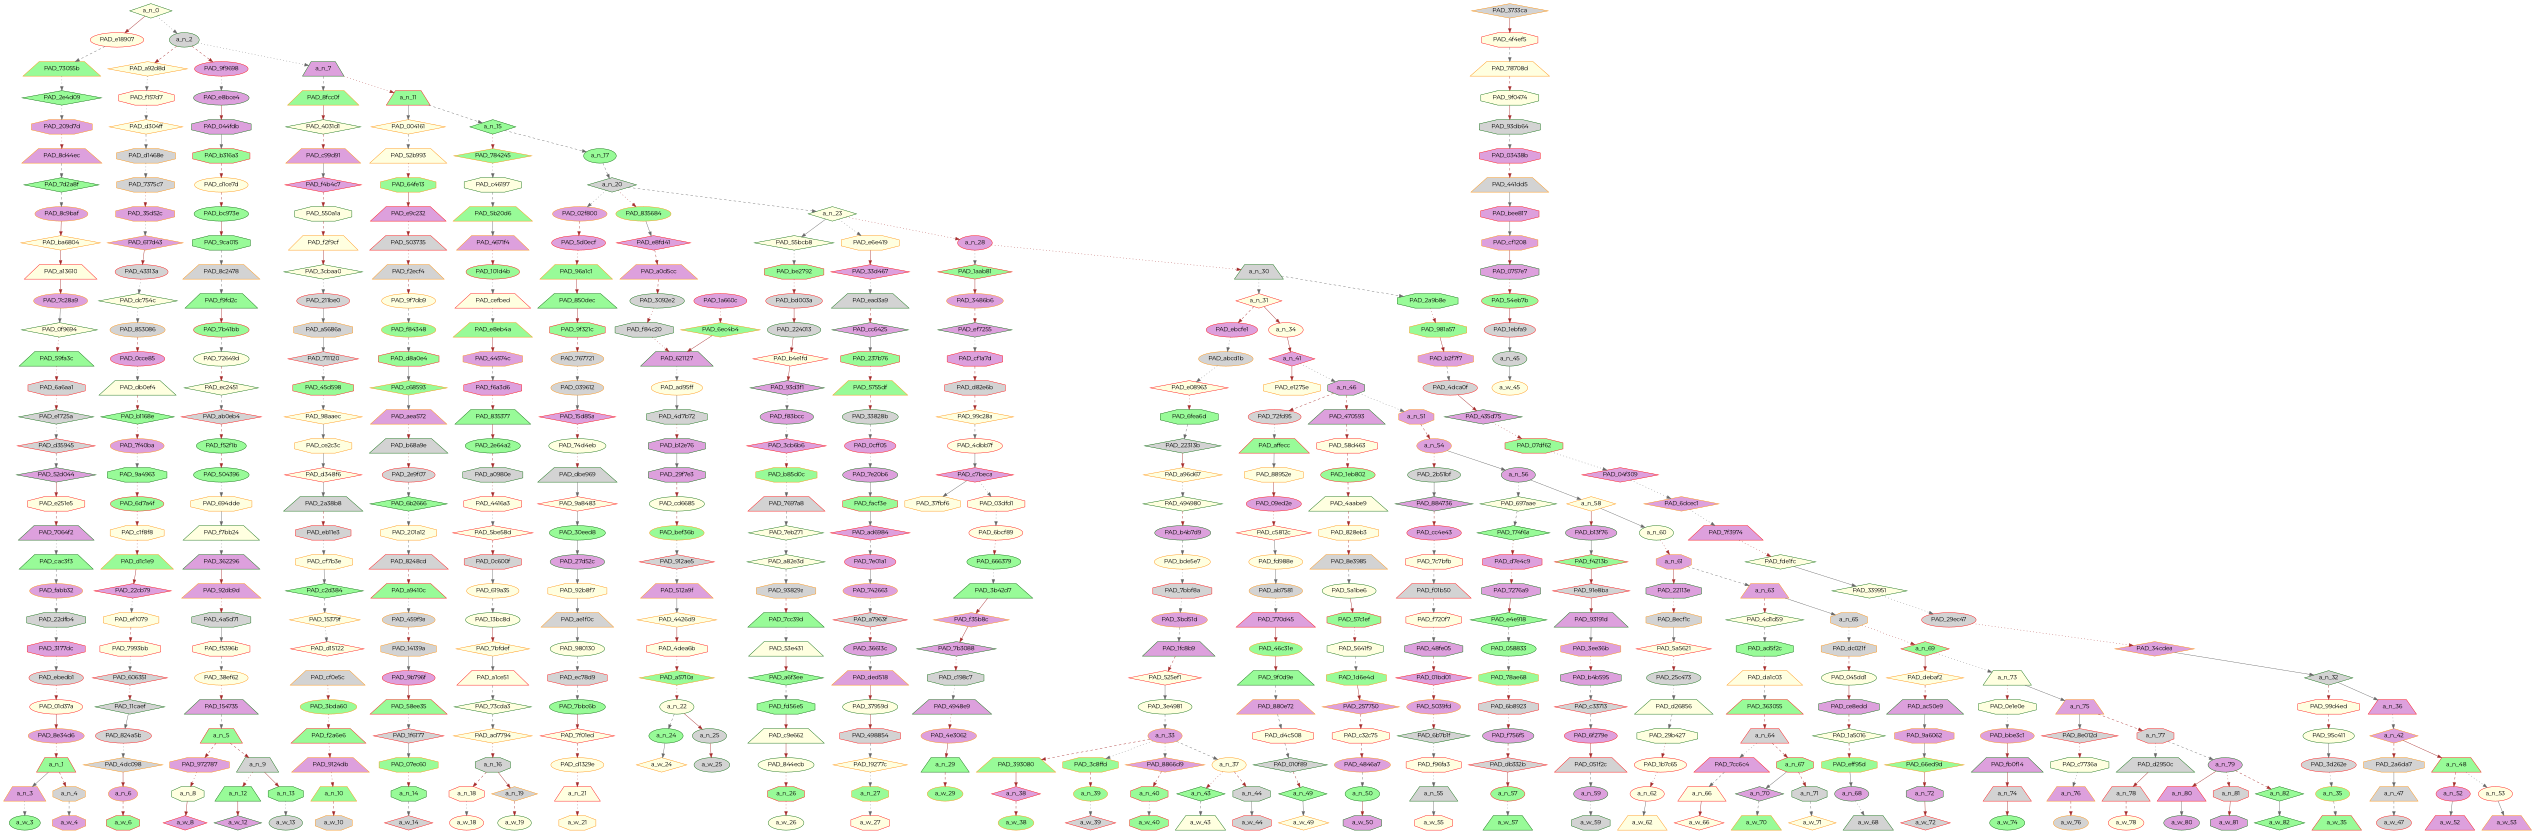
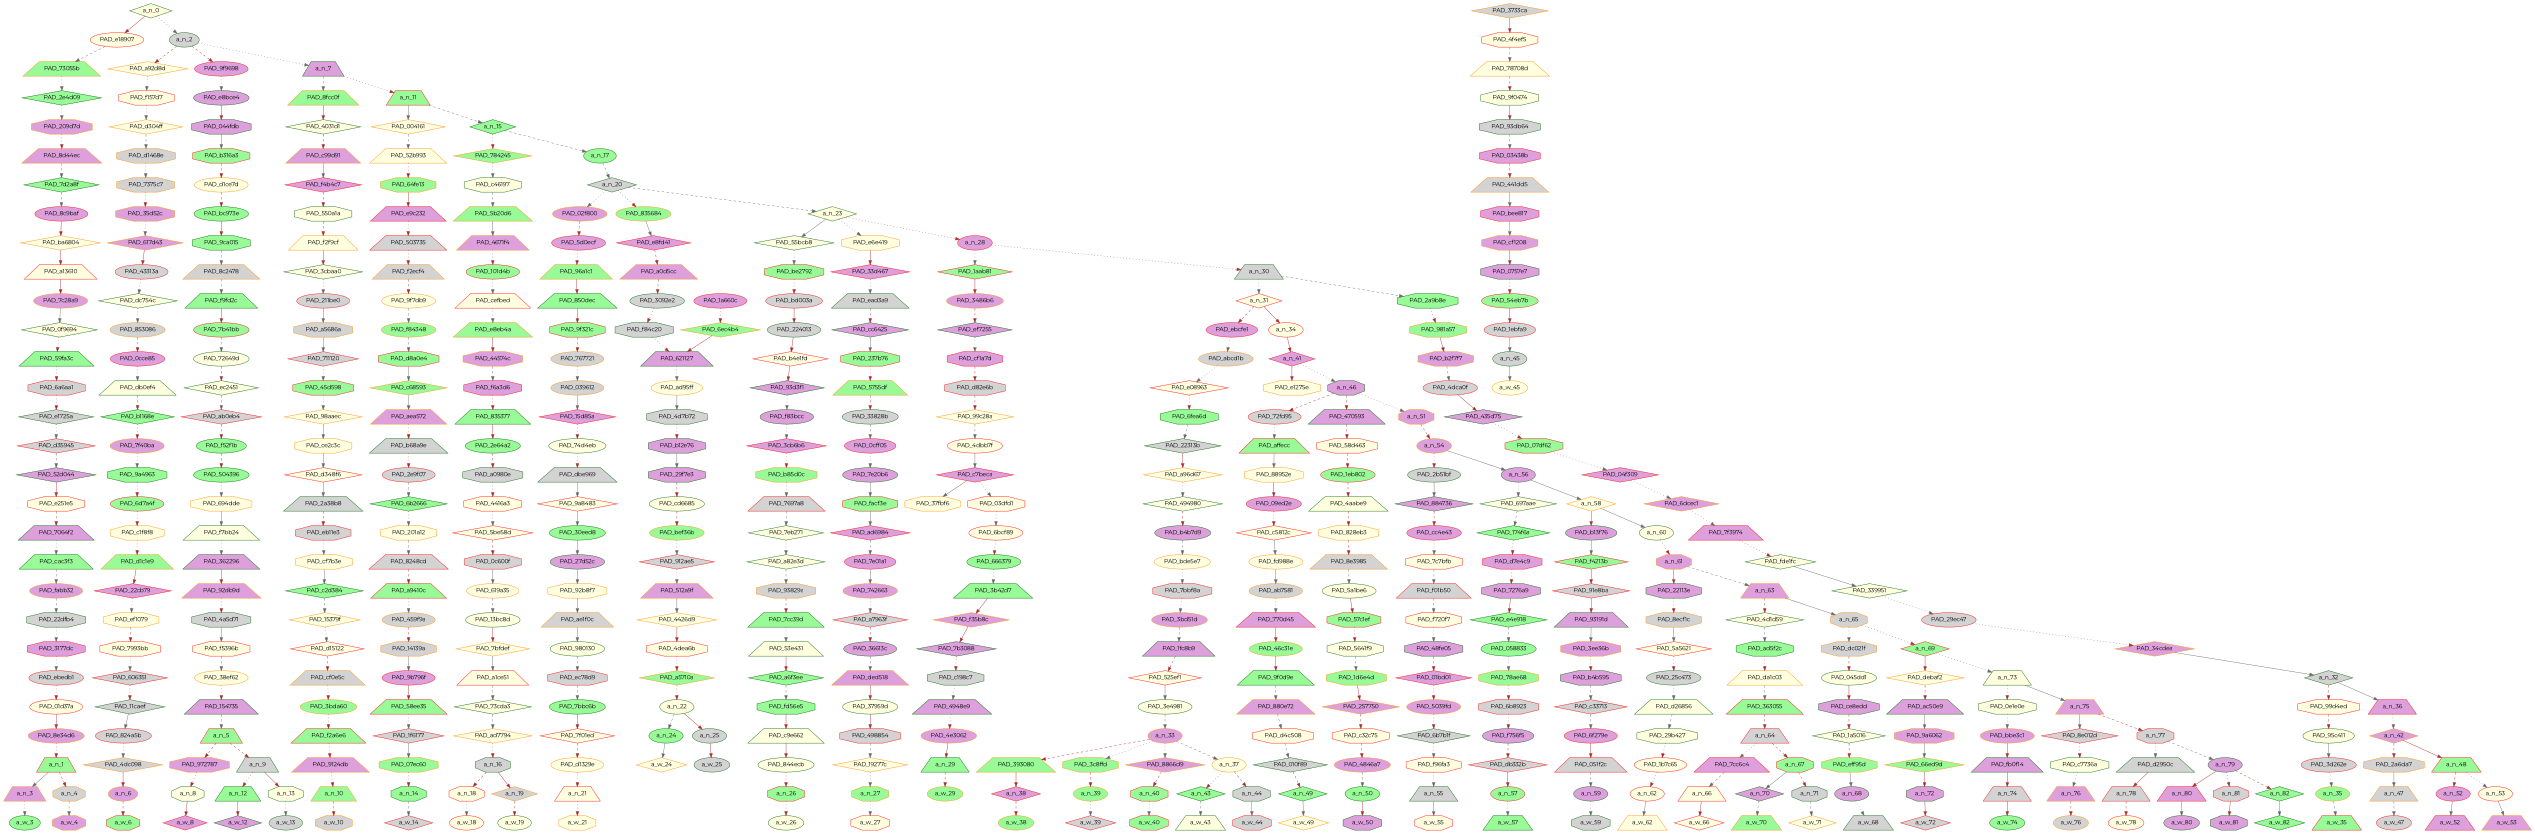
node "PAD_8c9baf": color darkorange -> red
edge "PAD_d15122" -> "PAD_cf0e5c": added
node "a_n_13": fillcolor palegreen -> lightyellow
